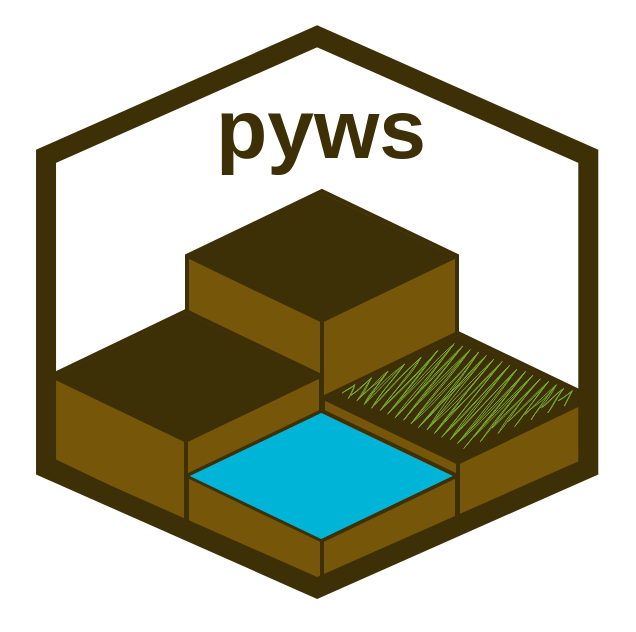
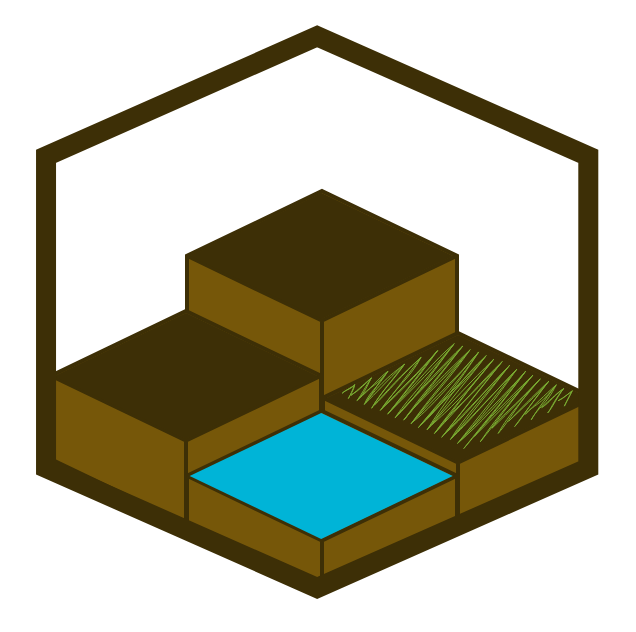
node "pyws": removed
